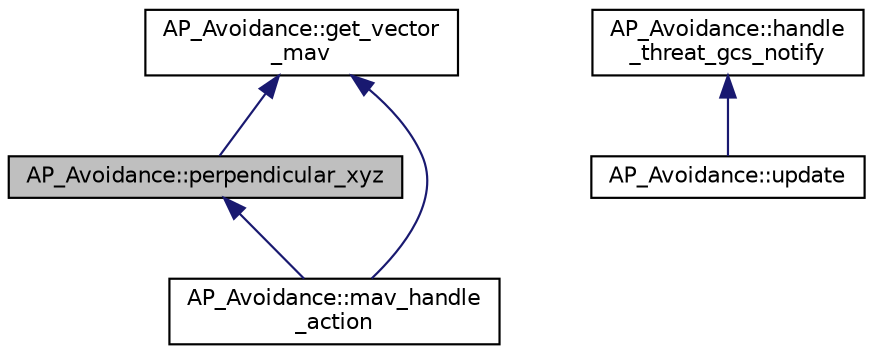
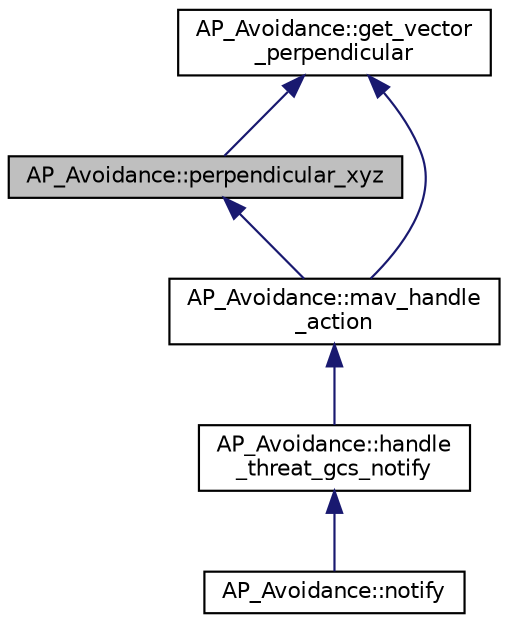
node "AP_Avoidance::get_vector _mav": label "AP_Avoidance::get_vector _mav" -> "AP_Avoidance::get_vector _perpendicular"
node "AP_Avoidance::update": label "AP_Avoidance::update" -> "AP_Avoidance::notify"
edge "AP_Avoidance::handle _threat_gcs_notify" -> "AP_Avoidance::mav_handle _action": added
